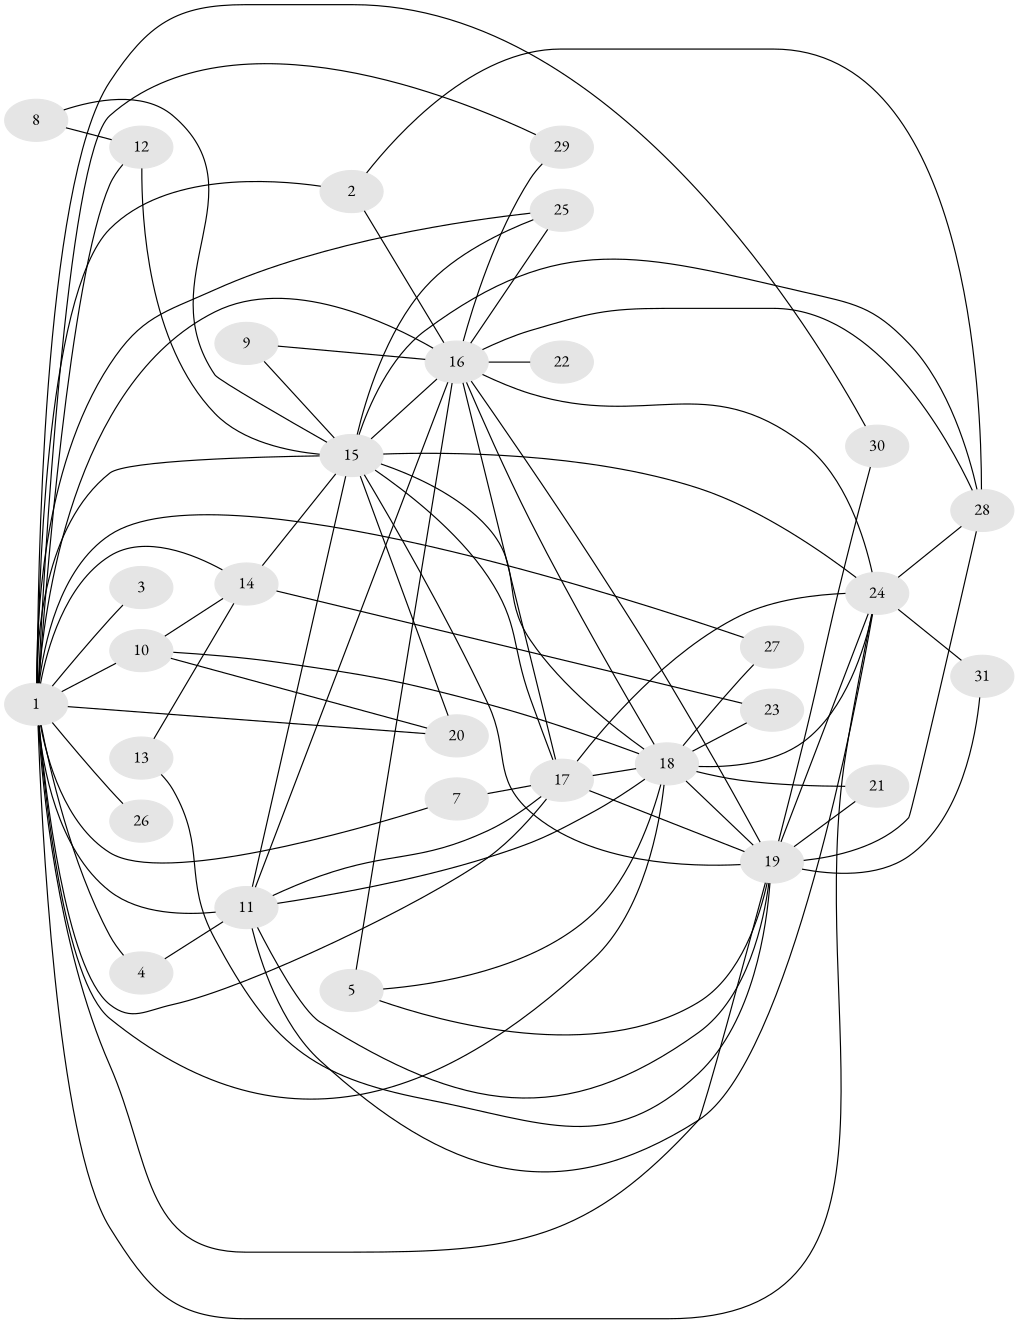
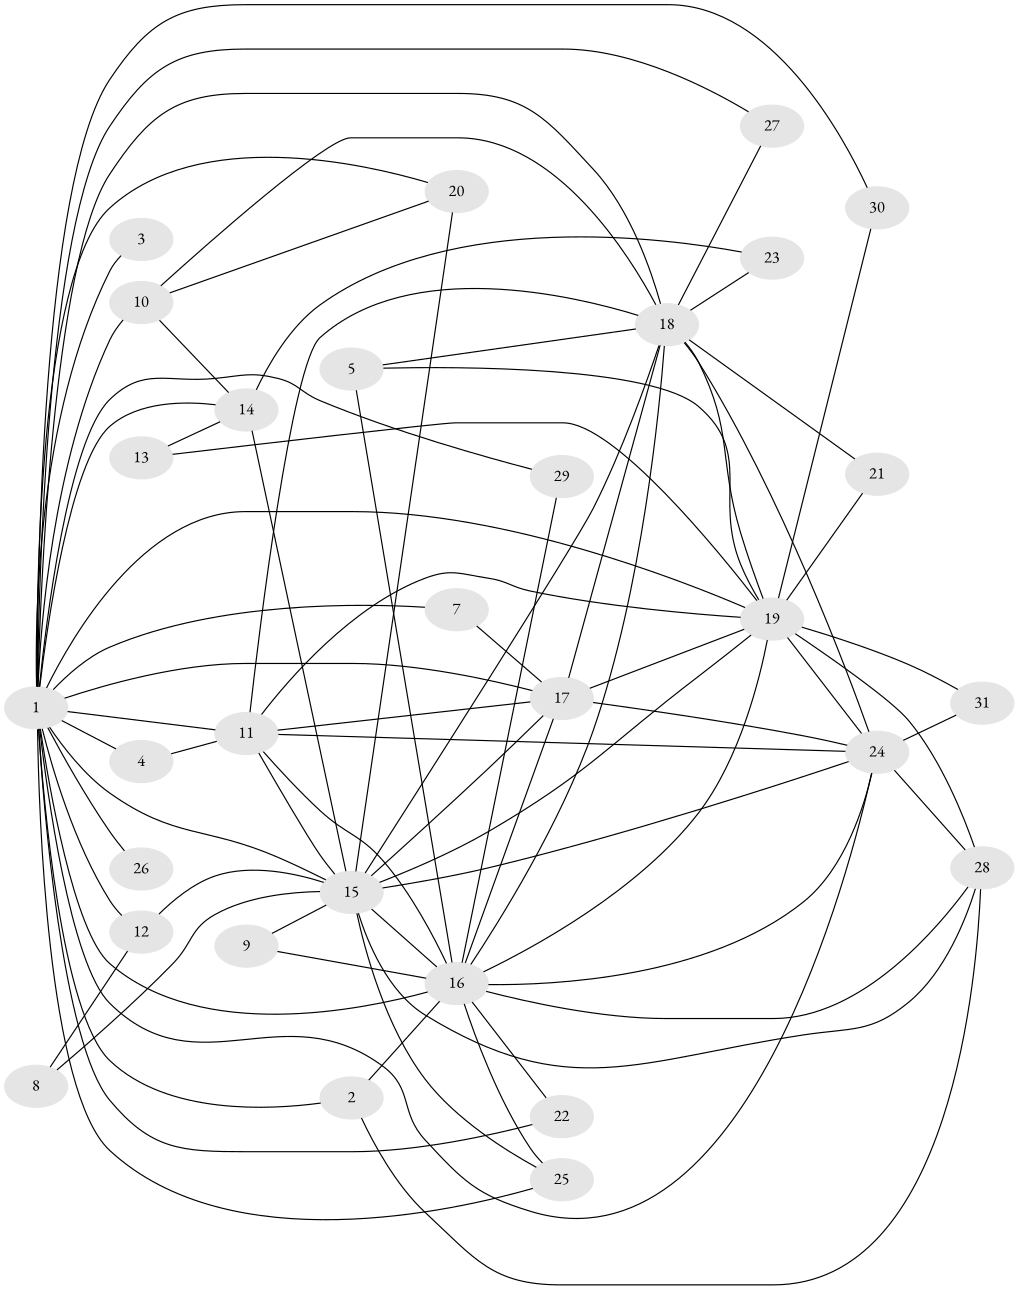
edge "1" -- "22": added
